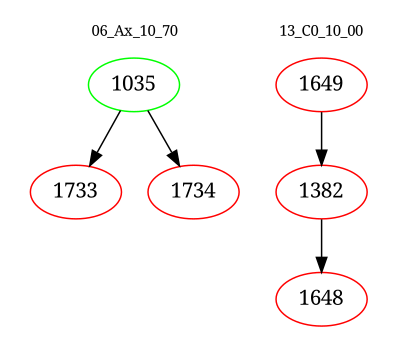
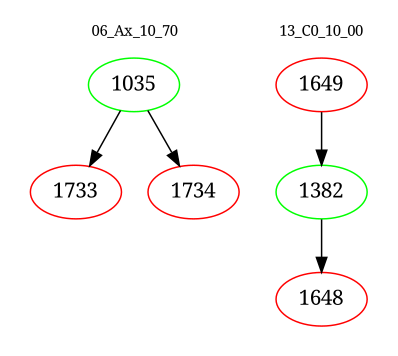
node "1382": color red -> green
